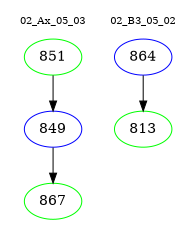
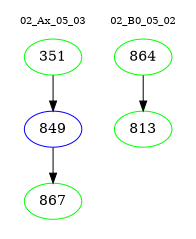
cluster "02_B3_05_02": label "02_B3_05_02" -> "02_B0_05_02"
node "851": label "851" -> "351"
node "864": color blue -> green
